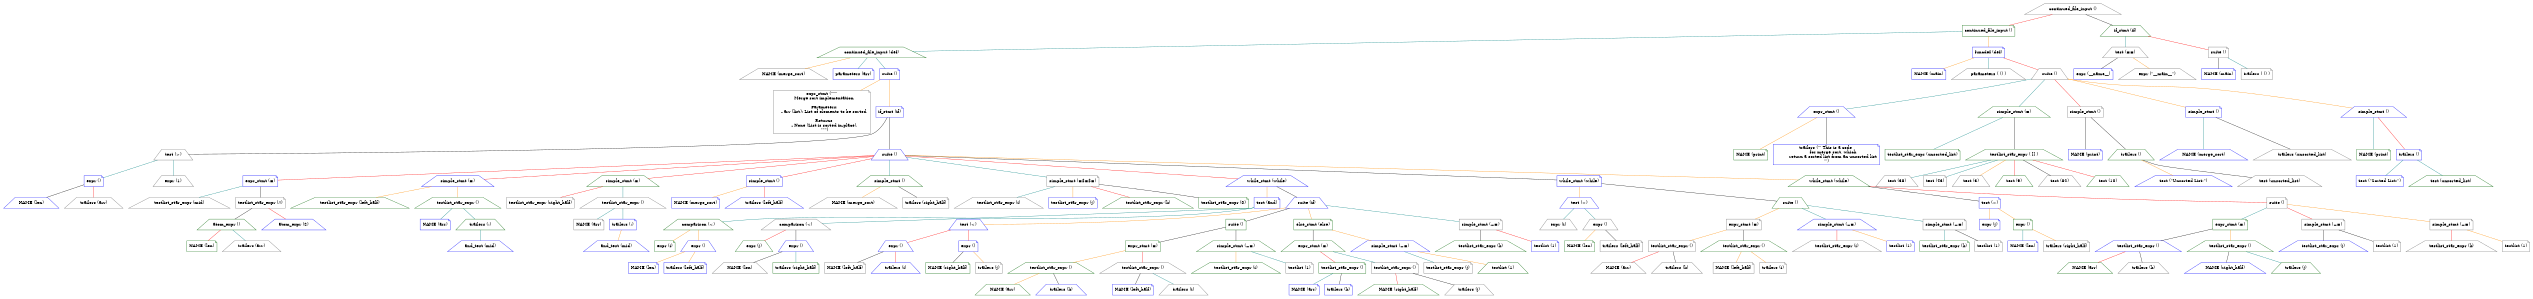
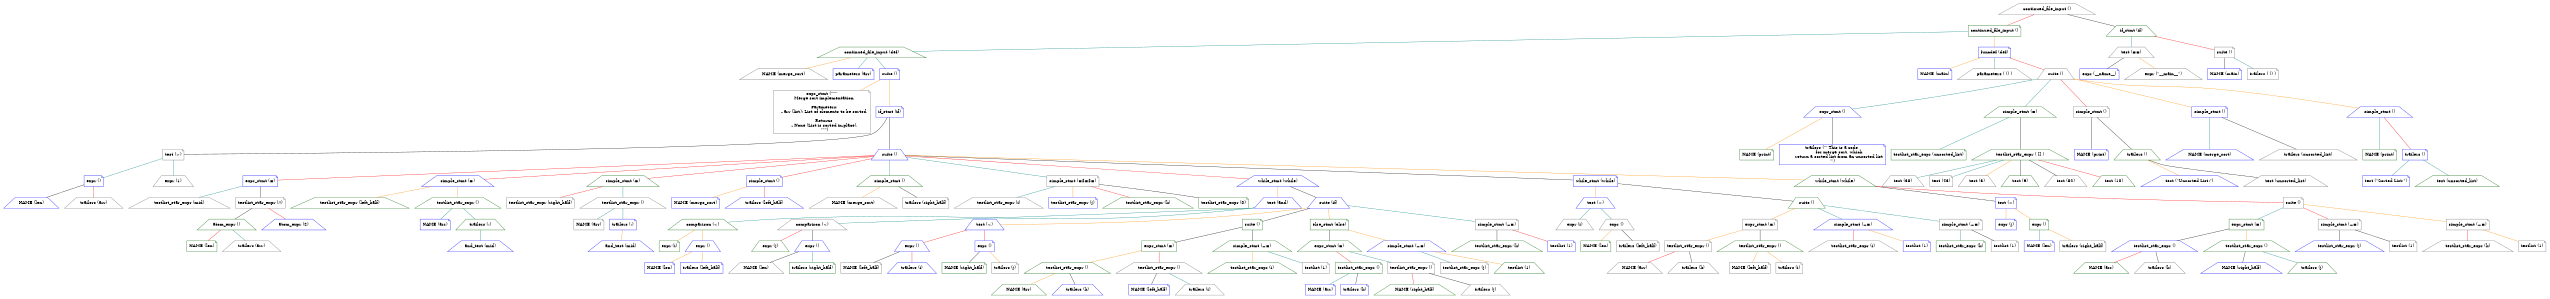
node "test (>)": shape trapezium -> note
edge "testlist_star_expr ( [] )" -- "test (9)": color red -> black
node "test (and)": shape note -> trapezium
